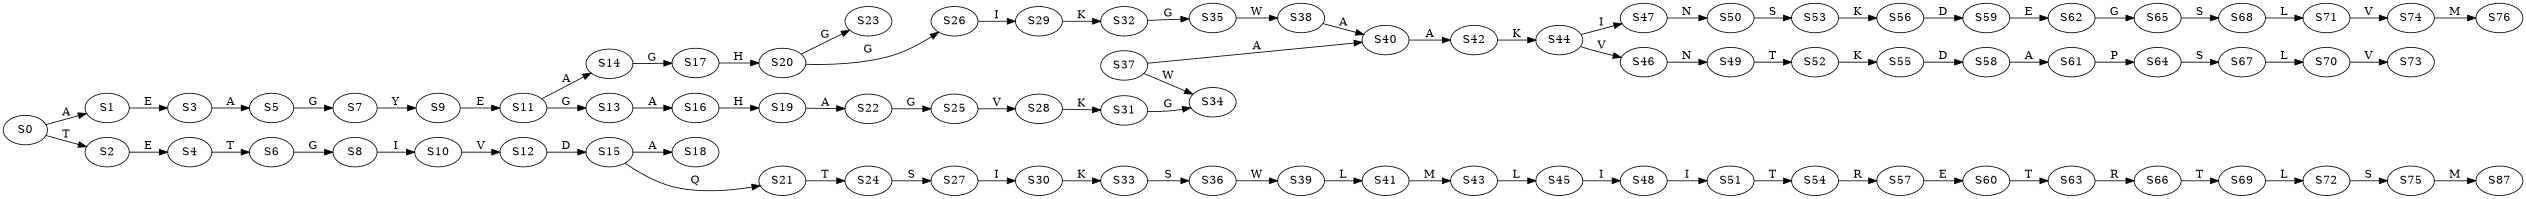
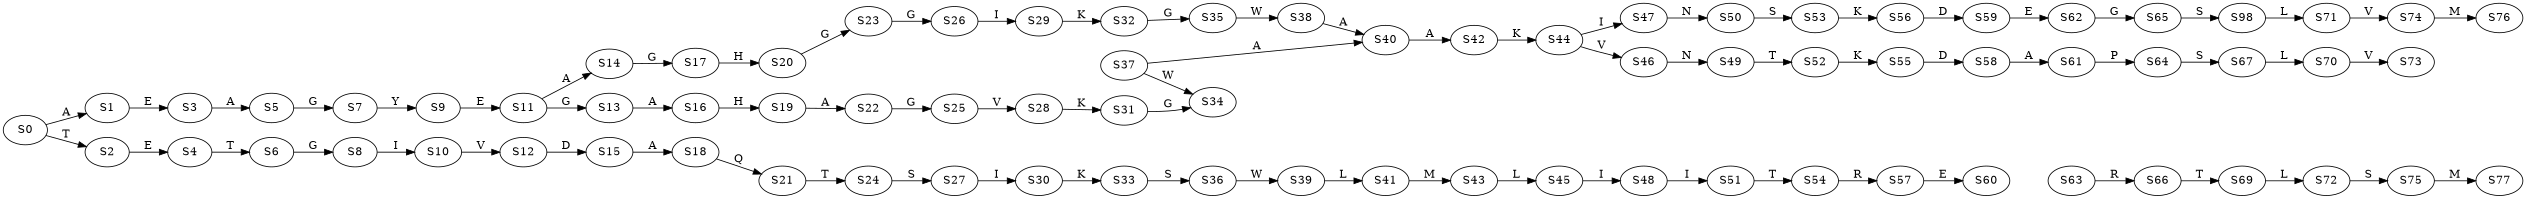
node "S68": label "S68" -> "S98"
edge "S20" -> "S26": now "S23" -> "S26"
edge "S60" -> "S63": removed, label "T"
node "S87": label "S87" -> "S77"
edge "S15" -> "S21": now "S18" -> "S21"
